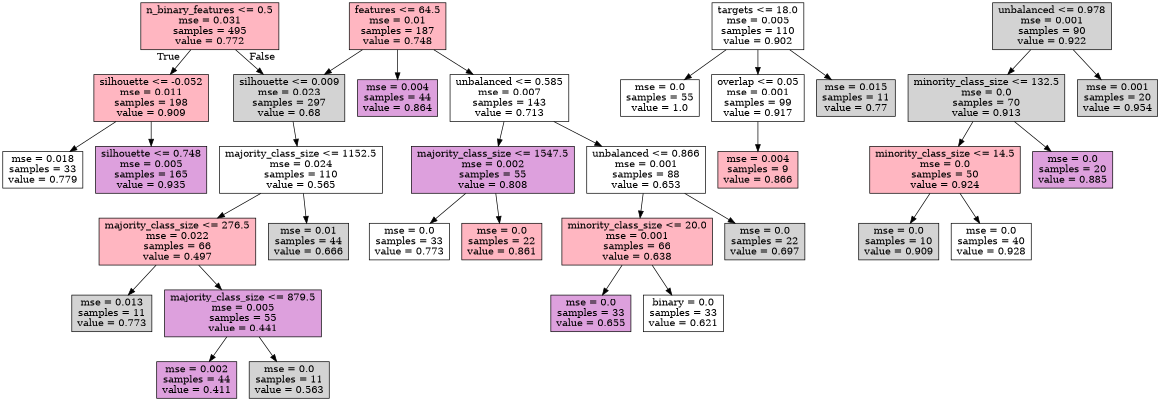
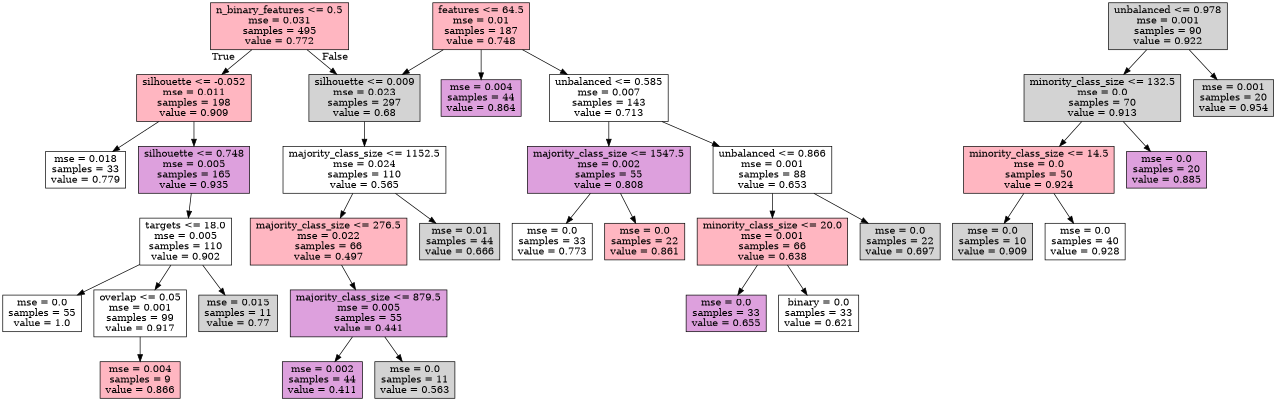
edge "silhouette <= 0.748 mse = 0.005 samples = 165 value = 0.935" -> "targets <= 18.0 mse = 0.005 samples = 110 value = 0.902": added
node "mse = 0.013 samples = 11 value = 0.773": removed
